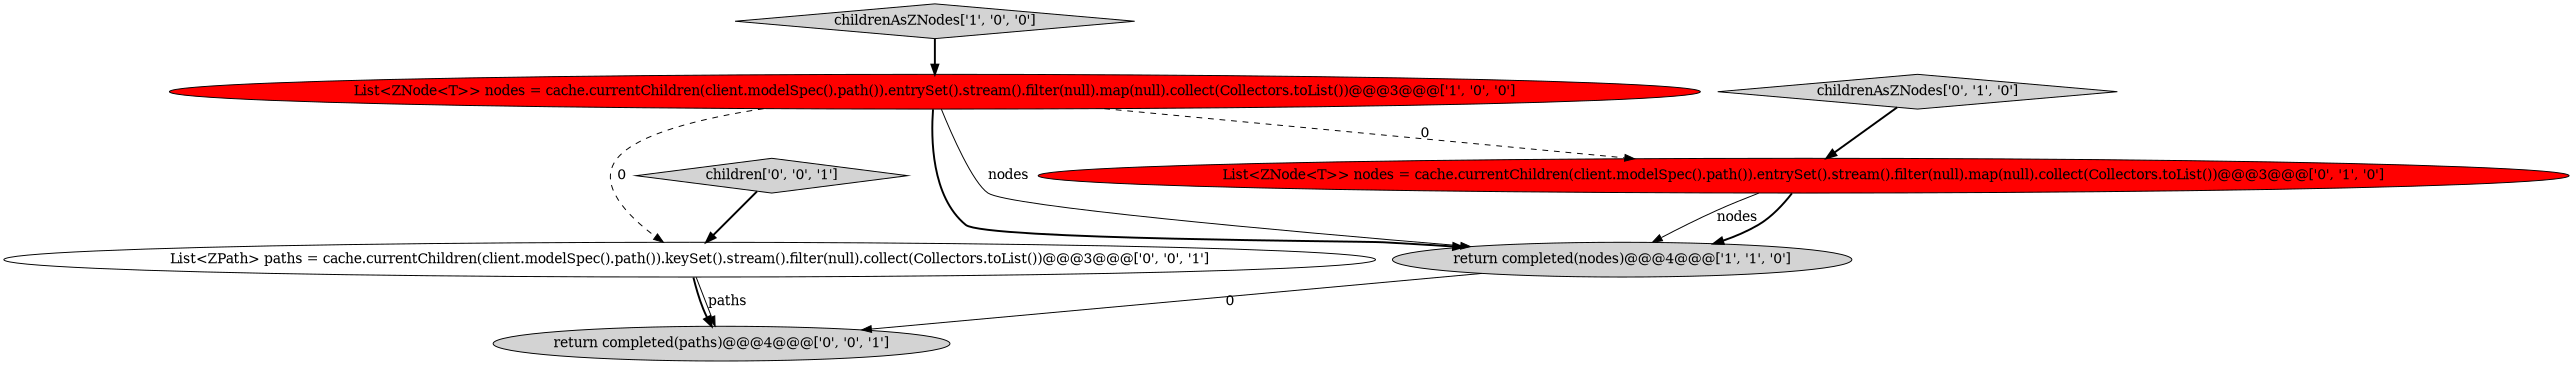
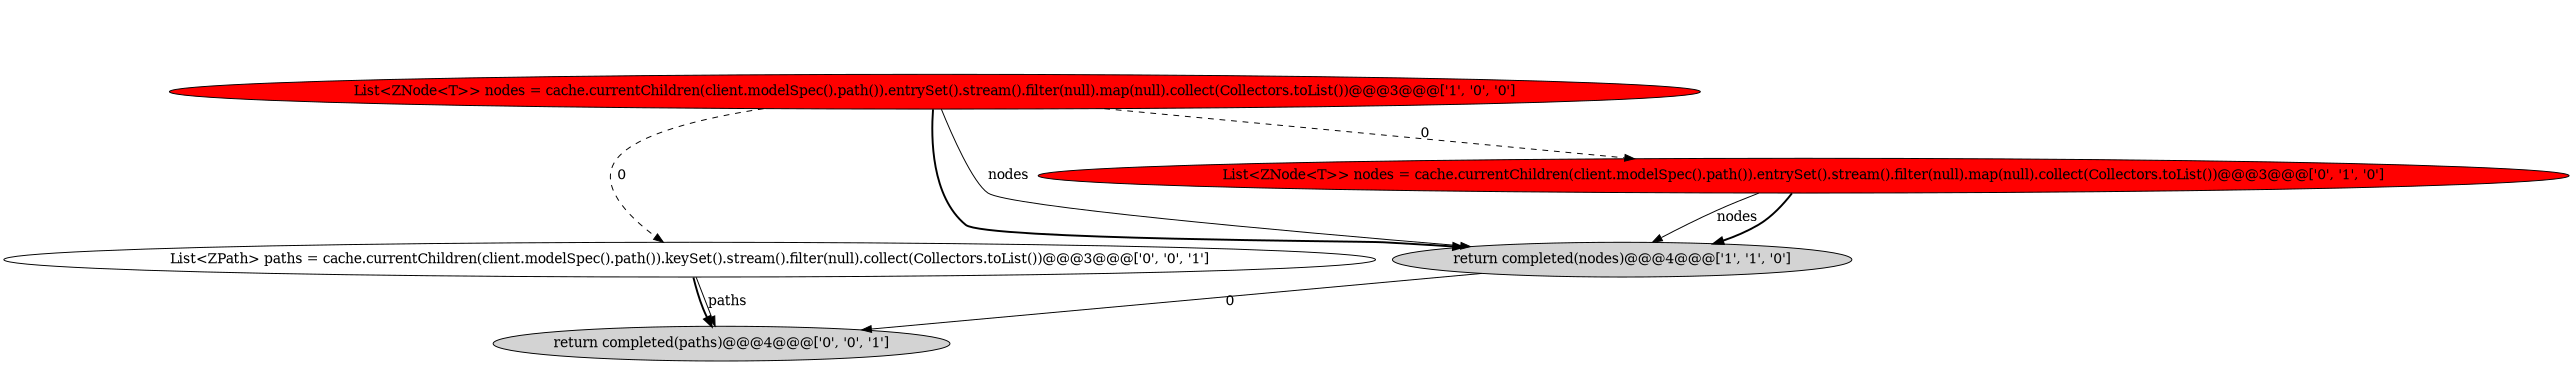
node "childrenAsZNodes['1', '0', '0']": removed
node "childrenAsZNodes['0', '1', '0']": removed
node "children['0', '0', '1']": removed
